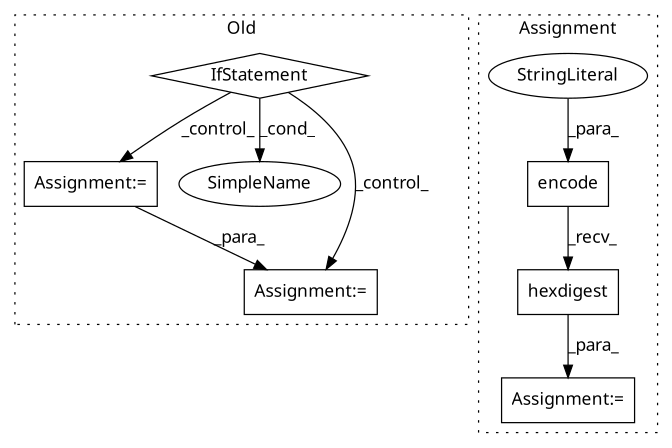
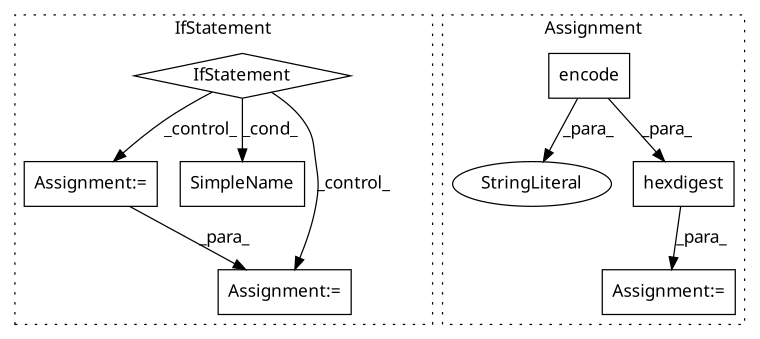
cluster "Old": label "Old" -> "IfStatement"
edge "StringLiteral" -> "encode": reversed
node "SimpleName": shape ellipse -> box
edge "encode" -> "hexdigest": label "_recv_" -> "_para_"
